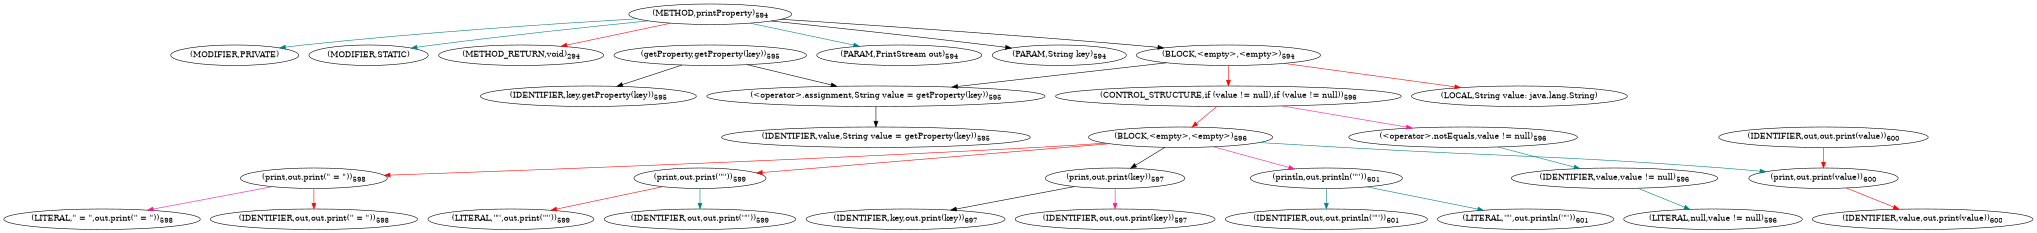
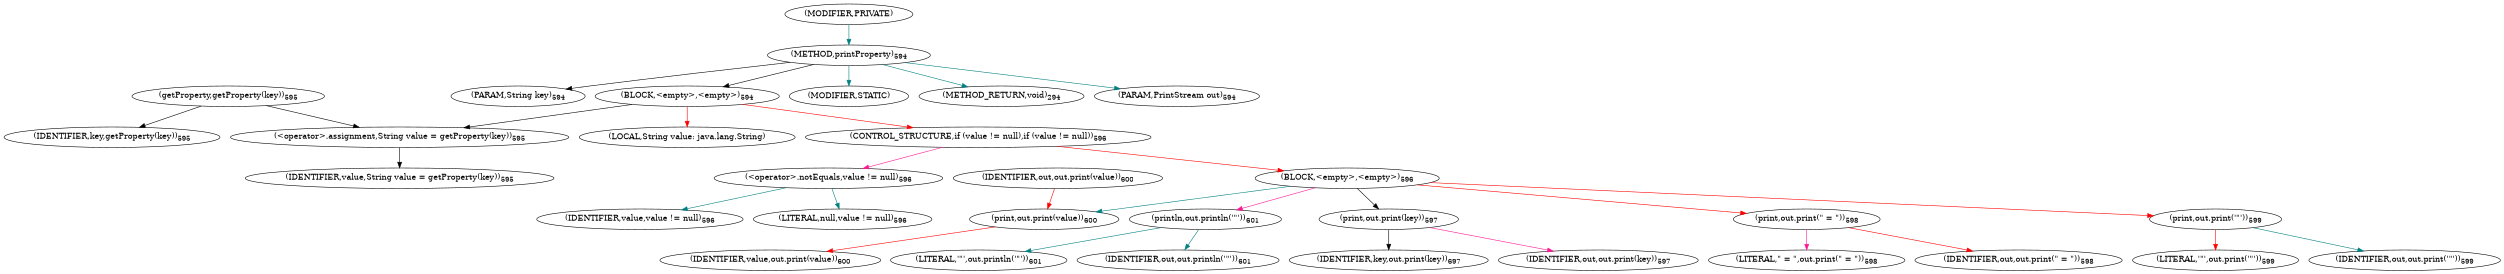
edge "(METHOD,printProperty)" -> "(MODIFIER,PRIVATE)": reversed
edge "(METHOD,printProperty)" -> "(METHOD_RETURN,void)": color red -> teal
edge "(IDENTIFIER,value,value != null)" -> "(LITERAL,null,value != null)": now "(<operator>.notEquals,value != null)" -> "(LITERAL,null,value != null)"
